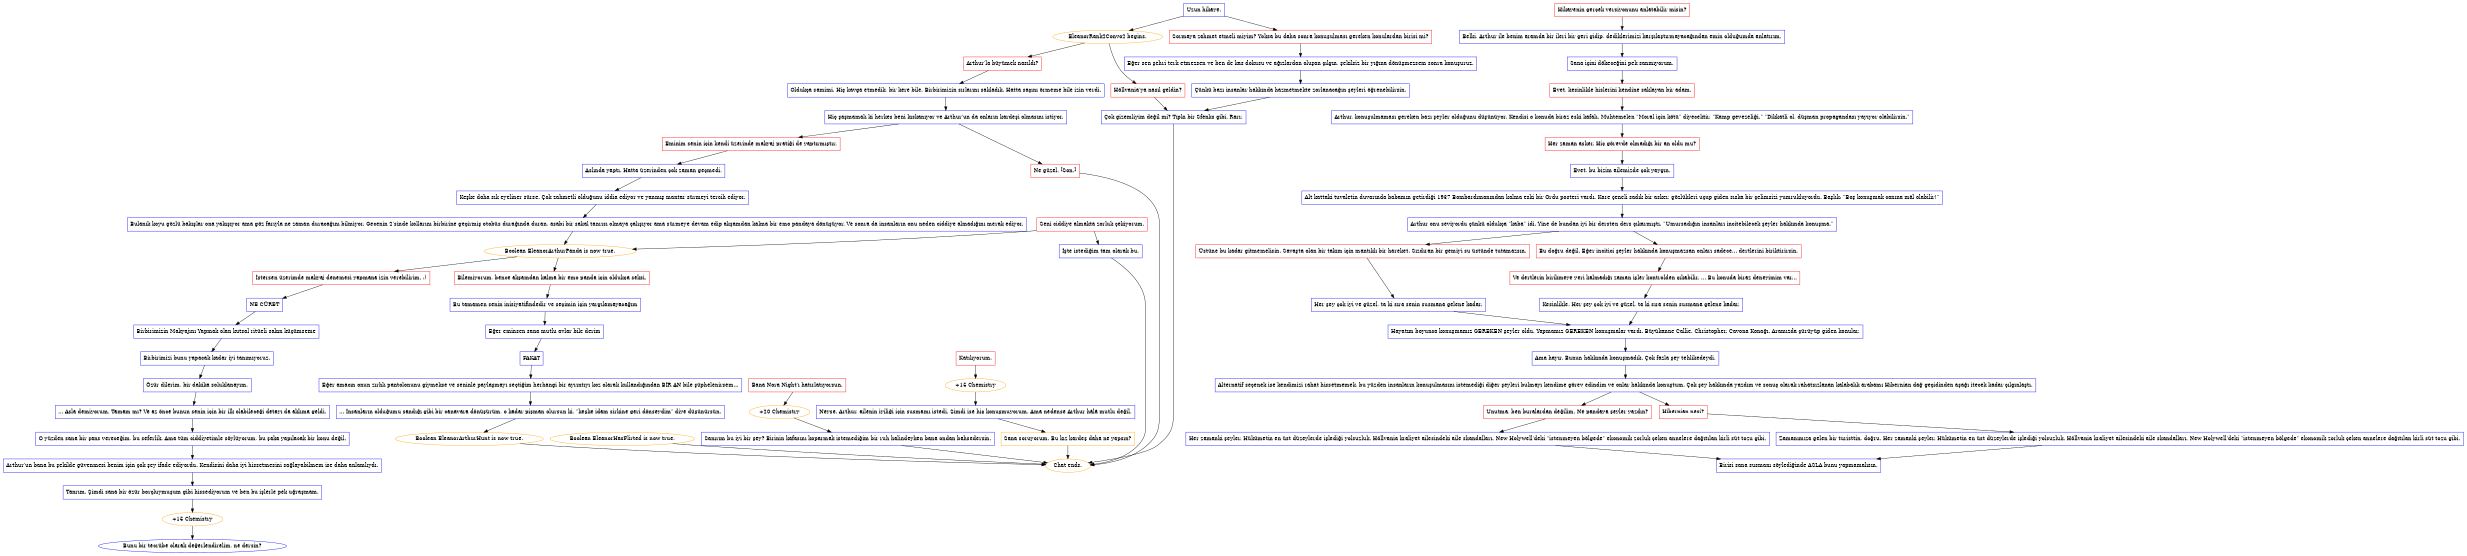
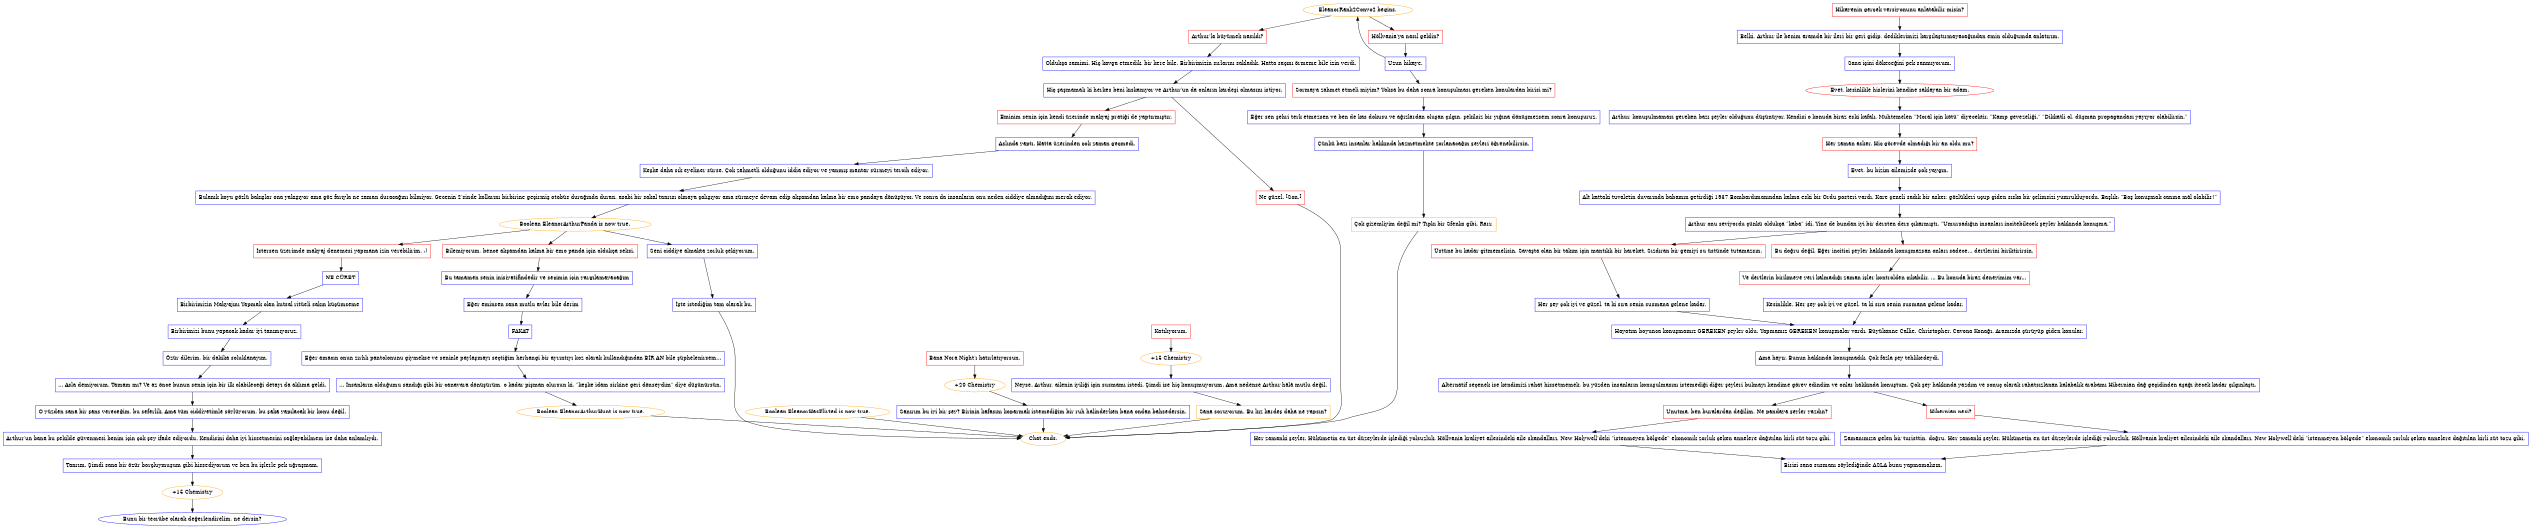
node "Evet, kesinlikle hislerini kendine saklayan bir adam.": shape box -> ellipse
edge "Höllvania'ya nasıl geldin?" -> "Çok gizemliyim değil mi? Tıpkı bir Sfenks gibi. Rarr.": now "Höllvania'ya nasıl geldin?" -> "Uzun hikaye."
node "Çok gizemliyim değil mi? Tıpkı bir Sfenks gibi. Rarr.": color blue -> orange
node "Seni ciddiye almakta zorluk çekiyorum.": color red -> blue
edge "Seni ciddiye almakta zorluk çekiyorum." -> "Boolean EleanorArthurPanda is now true.": reversed
